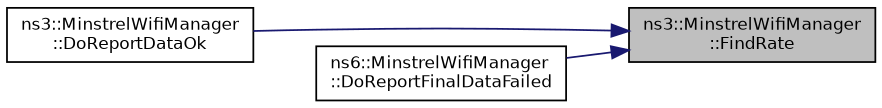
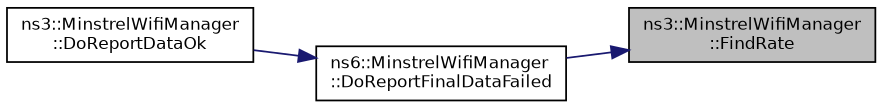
edge "ns3::MinstrelWifiManager ::DoReportDataOk" -> "ns3::MinstrelWifiManager ::FindRate": now "ns3::MinstrelWifiManager ::DoReportDataOk" -> "ns6::MinstrelWifiManager ::DoReportFinalDataFailed"
